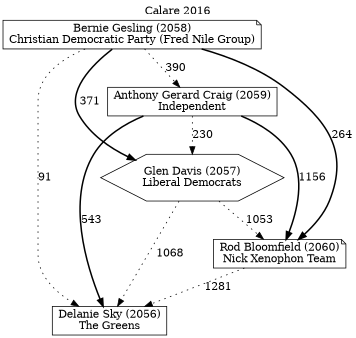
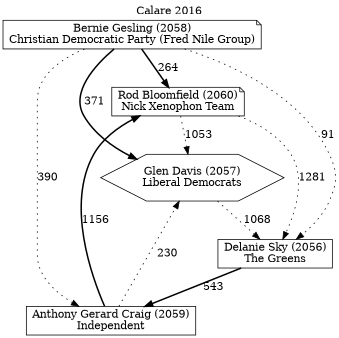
edge "Anthony Gerard Craig (2059) Independent" -> "Delanie Sky (2056) The Greens": reversed
edge "Glen Davis (2057) Liberal Democrats" -> "Rod Bloomfield (2060) Nick Xenophon Team": reversed
